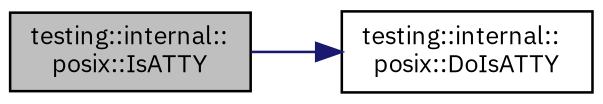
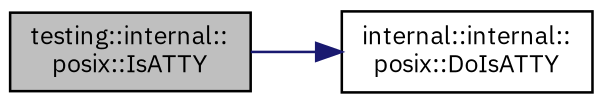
node "testing::internal:: posix::DoIsATTY": label "testing::internal:: posix::DoIsATTY" -> "internal::internal:: posix::DoIsATTY"
